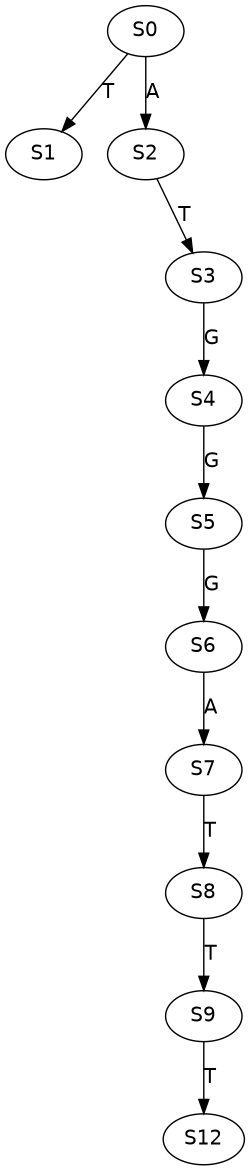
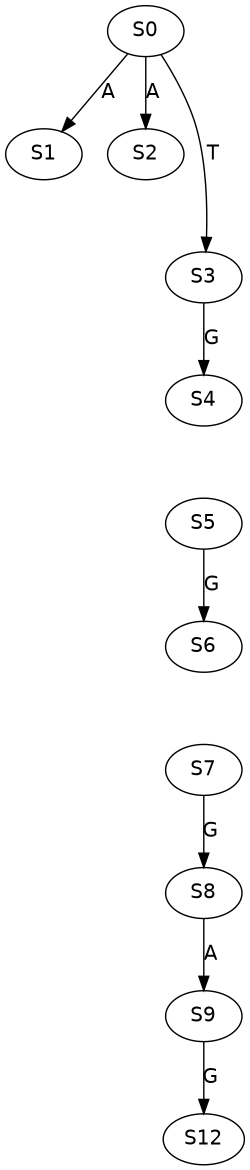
edge "S0" -> "S1": label "T" -> "A"
edge "S2" -> "S3": now "S0" -> "S3"
edge "S4" -> "S5": removed, label "G"
edge "S6" -> "S7": removed, label "A"
edge "S7" -> "S8": label "T" -> "G"
edge "S8" -> "S9": label "T" -> "A"
edge "S9" -> "S12": label "T" -> "G"
